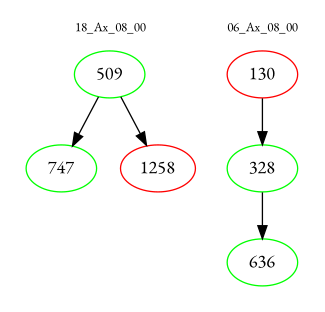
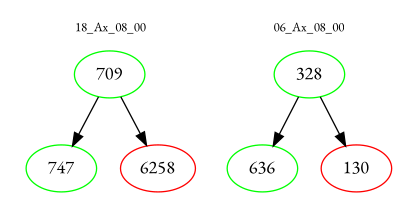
node "509": label "509" -> "709"
edge "130" -> "328": reversed
node "1258": label "1258" -> "6258"
